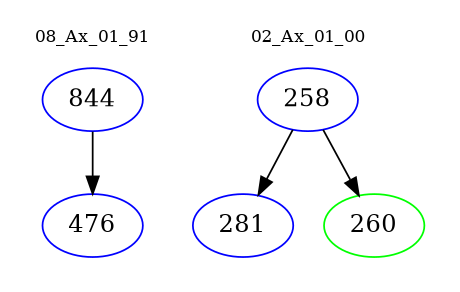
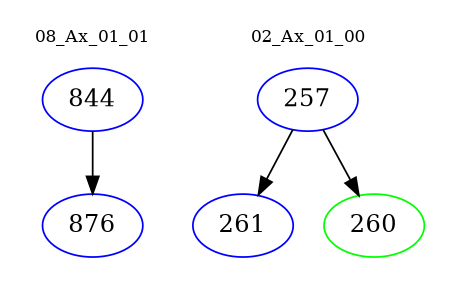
cluster "08_Ax_01_91": label "08_Ax_01_91" -> "08_Ax_01_01"
node "258": label "258" -> "257"
node "476": label "476" -> "876"
node "281": label "281" -> "261"
